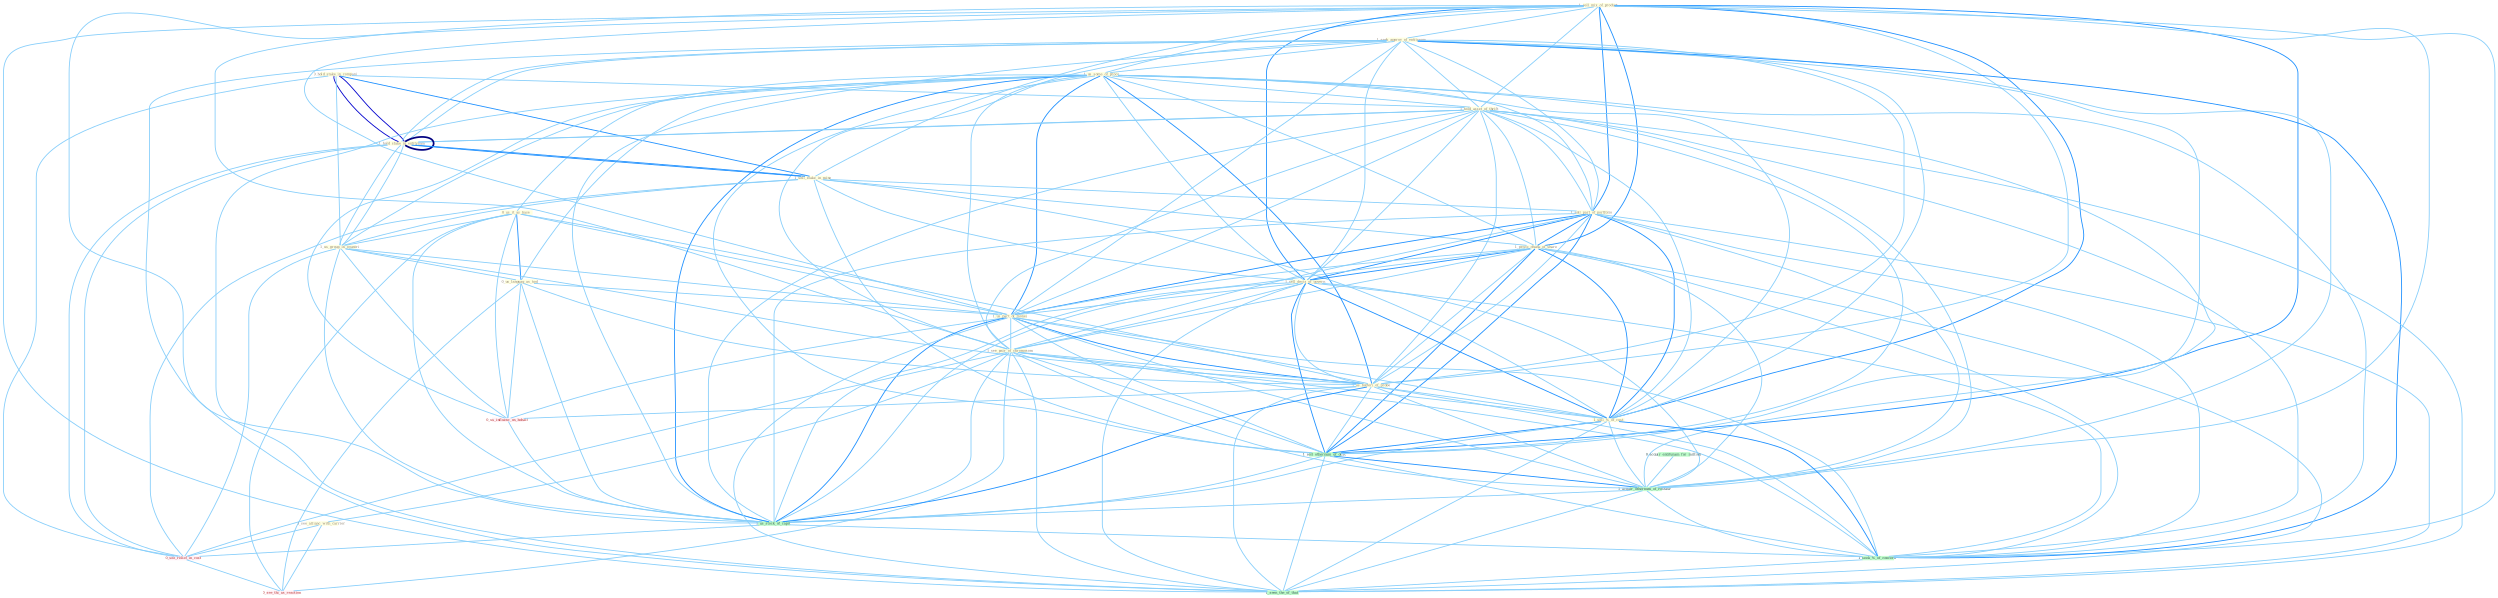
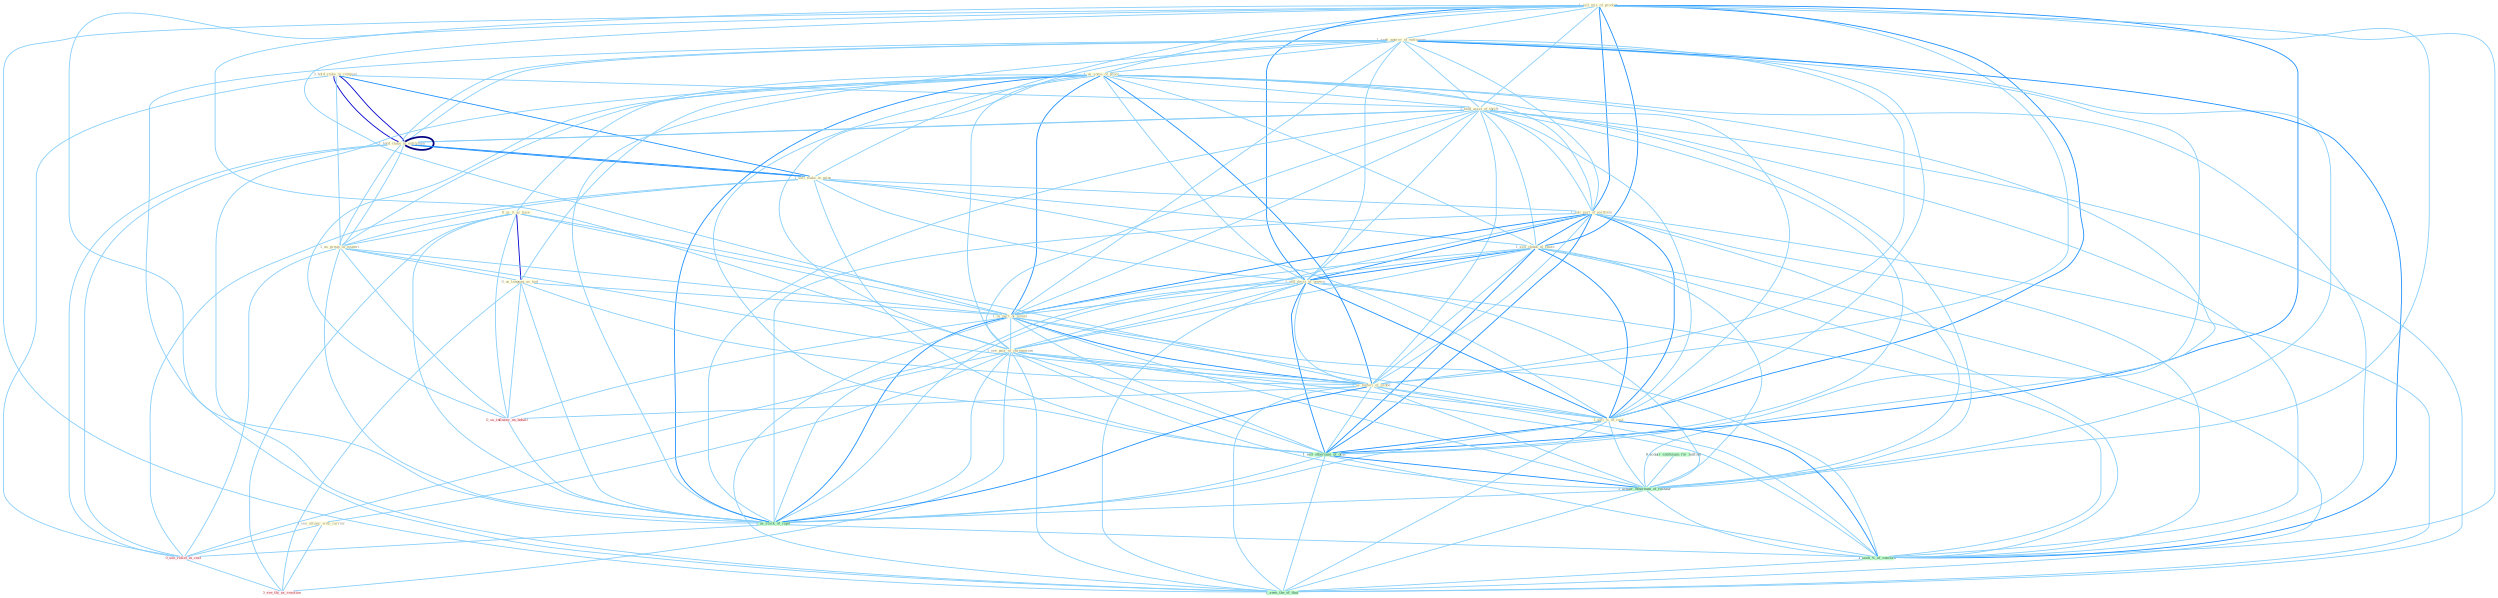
edge "0_us_it_as_base" -- "0_us_languag_as_tool": color #1e90ff -> #0000cd
node "1_proce_chunk_of_share": label "1_proce_chunk_of_share" -> "1_sell_chunk_of_share"
